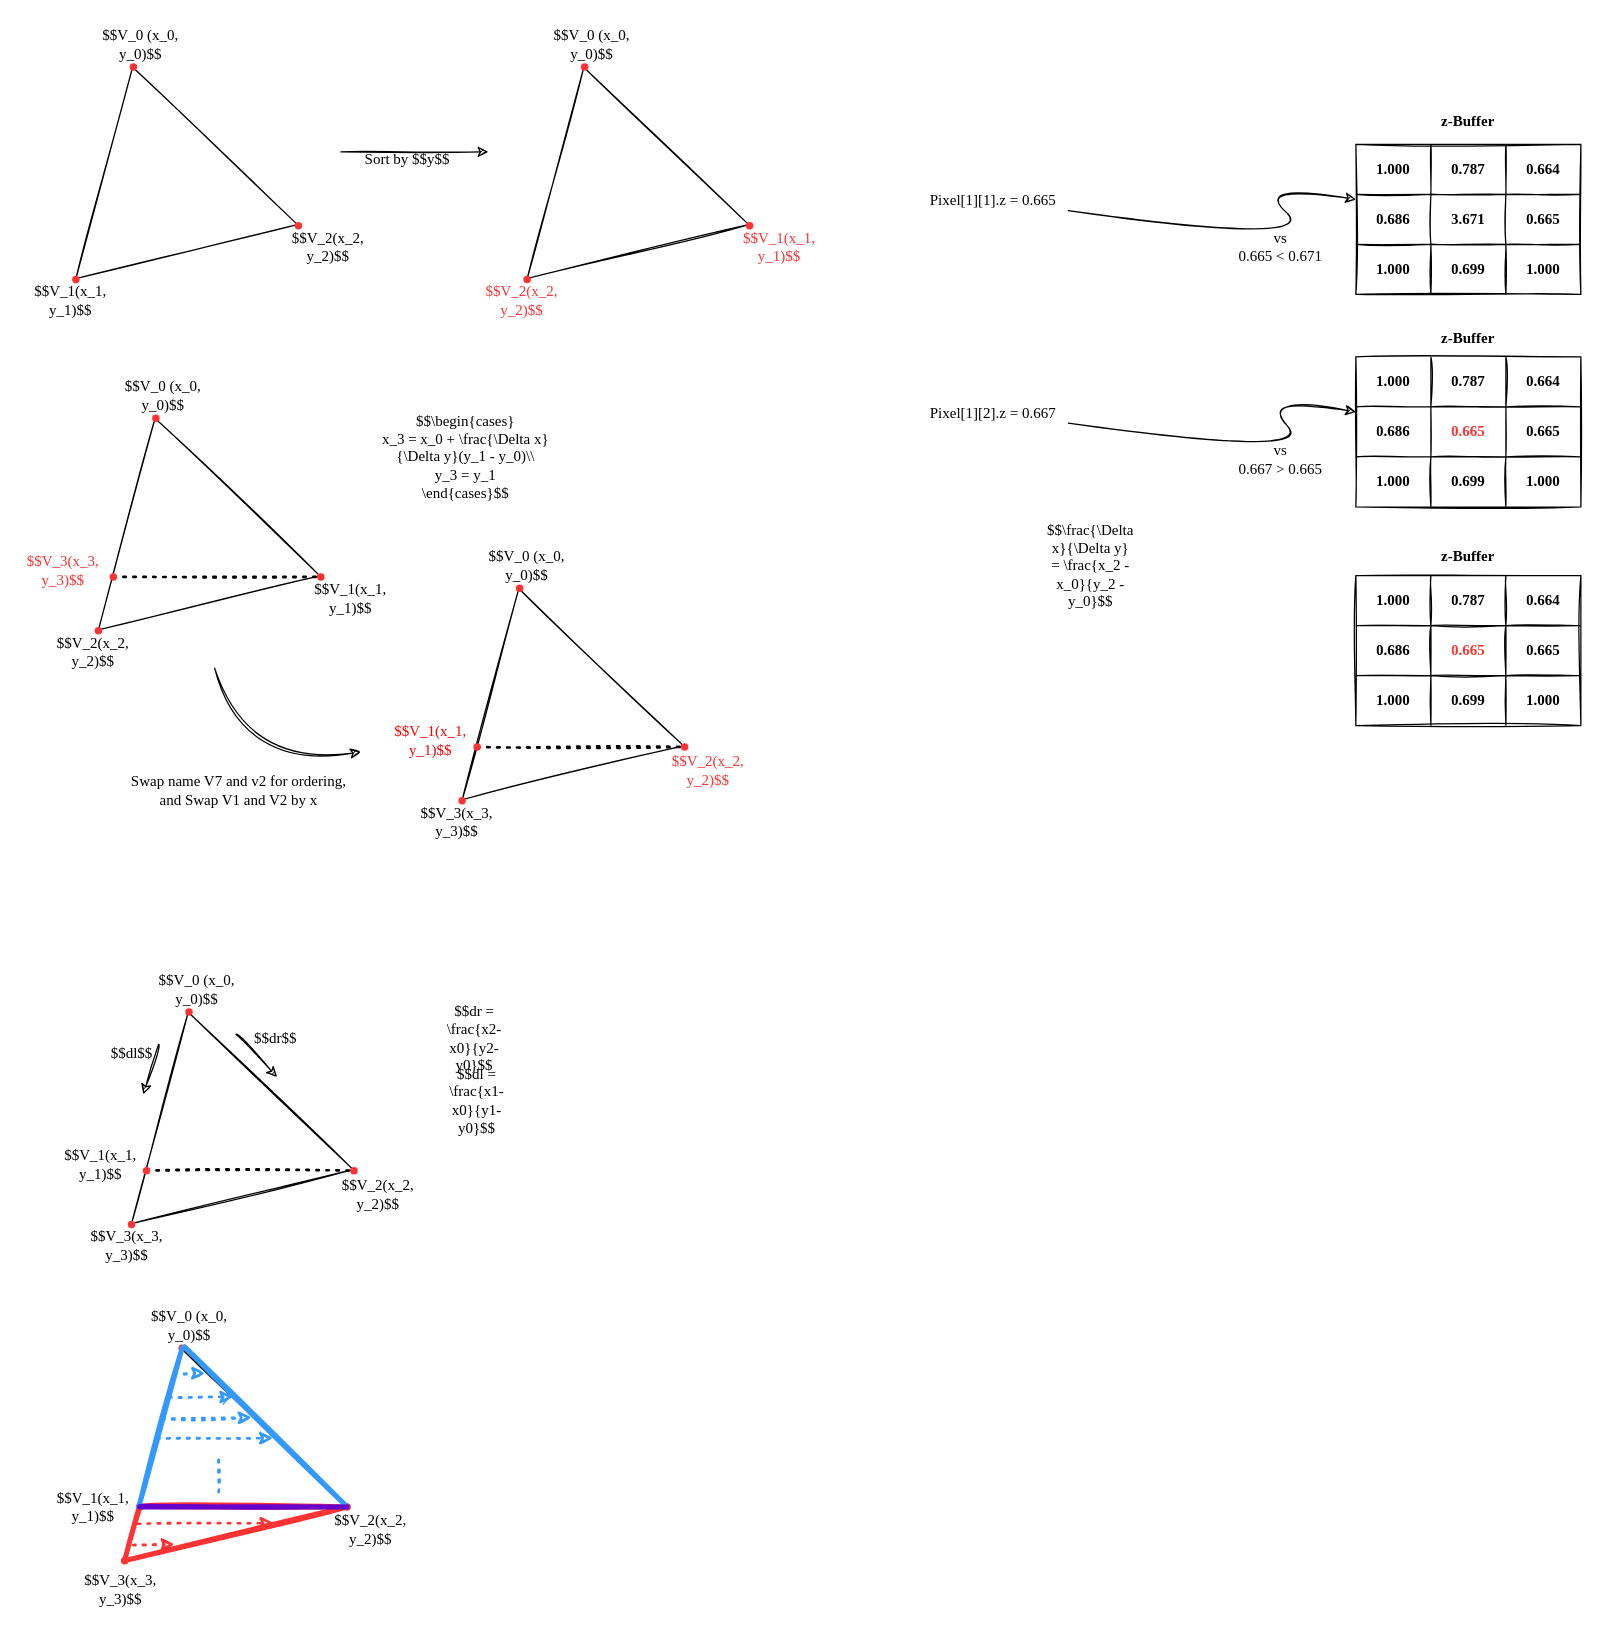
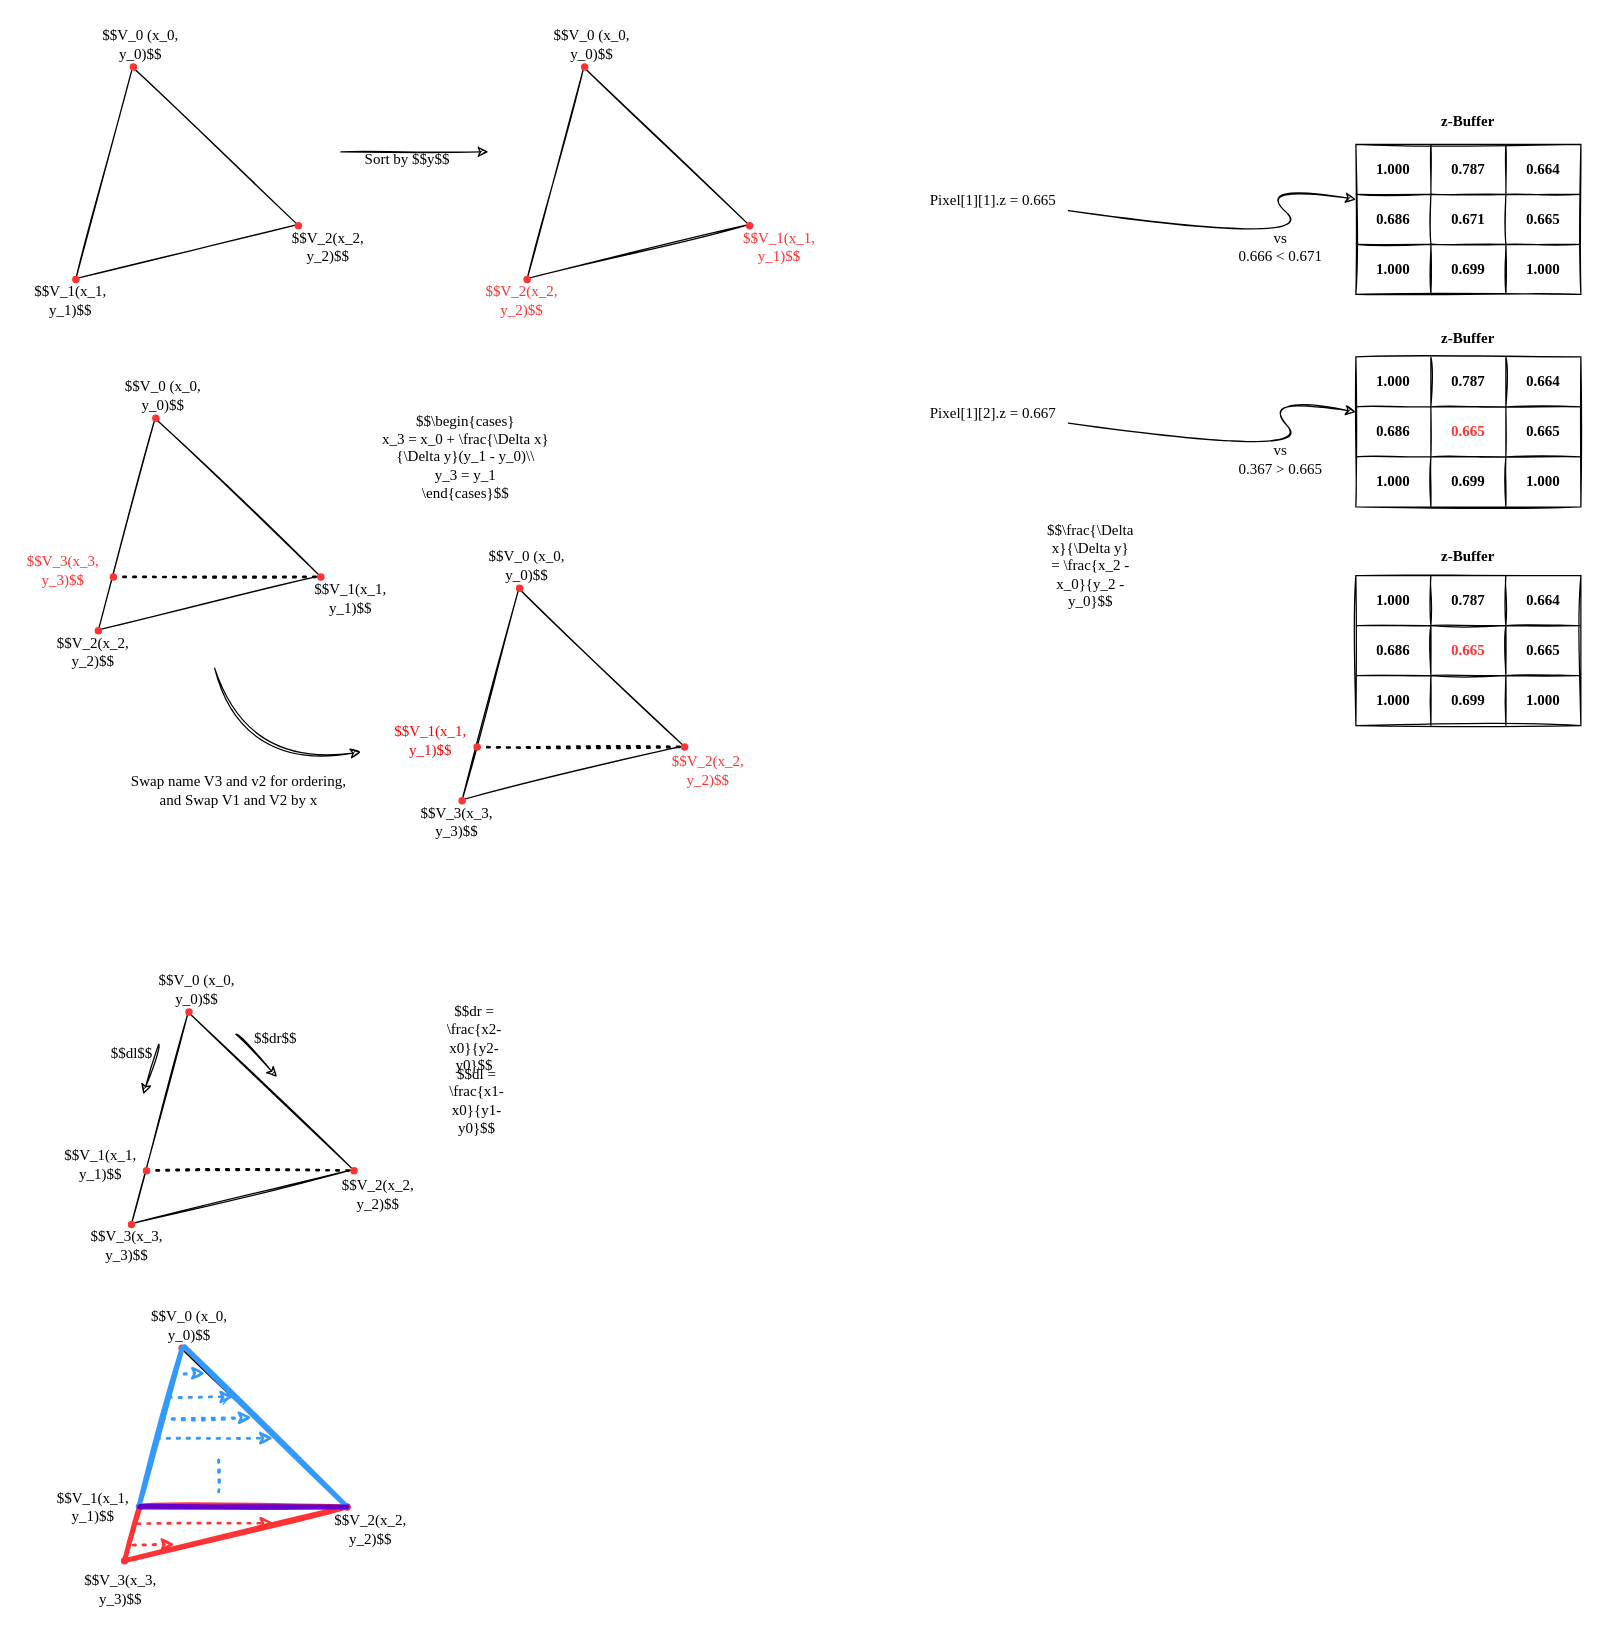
node "3.671": label "3.671" -> "0.671"
node "0.665 < 0.671": label "0.665 < 0.671" -> "0.666 < 0.671"
node "0.667 > 0.665": label "0.667 > 0.665" -> "0.367 > 0.665"
node "Swap name V7 and v2 for ordering, and Swap V1 and V2 by x": label "Swap name V7 and v2 for ordering, and Swap V1 and V2 by x" -> "Swap name V3 and v2 for ordering, and Swap V1 and V2 by x"
